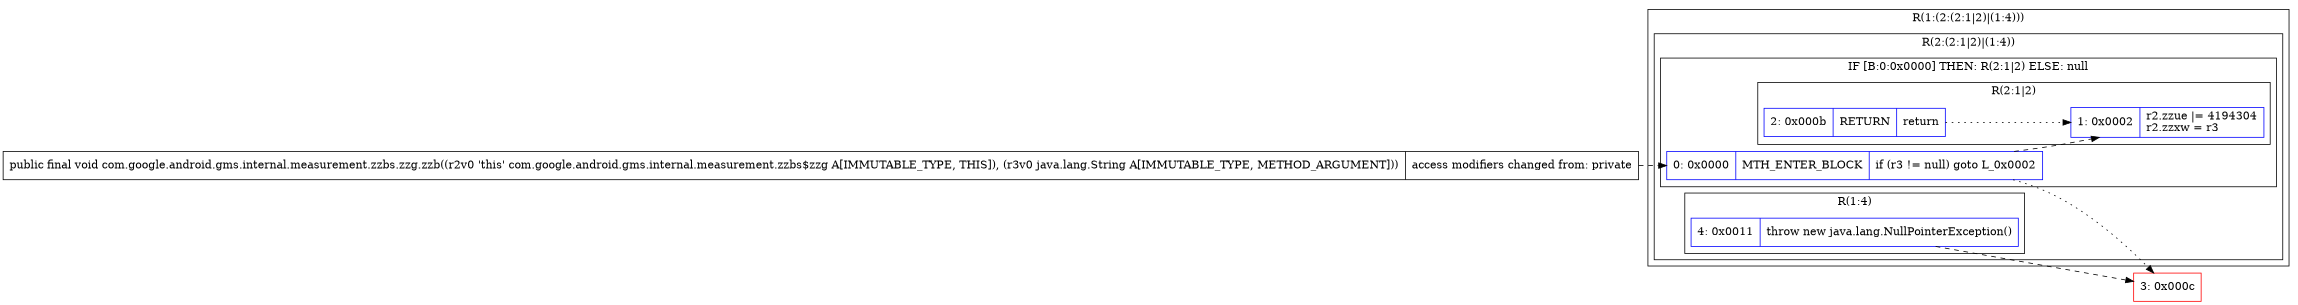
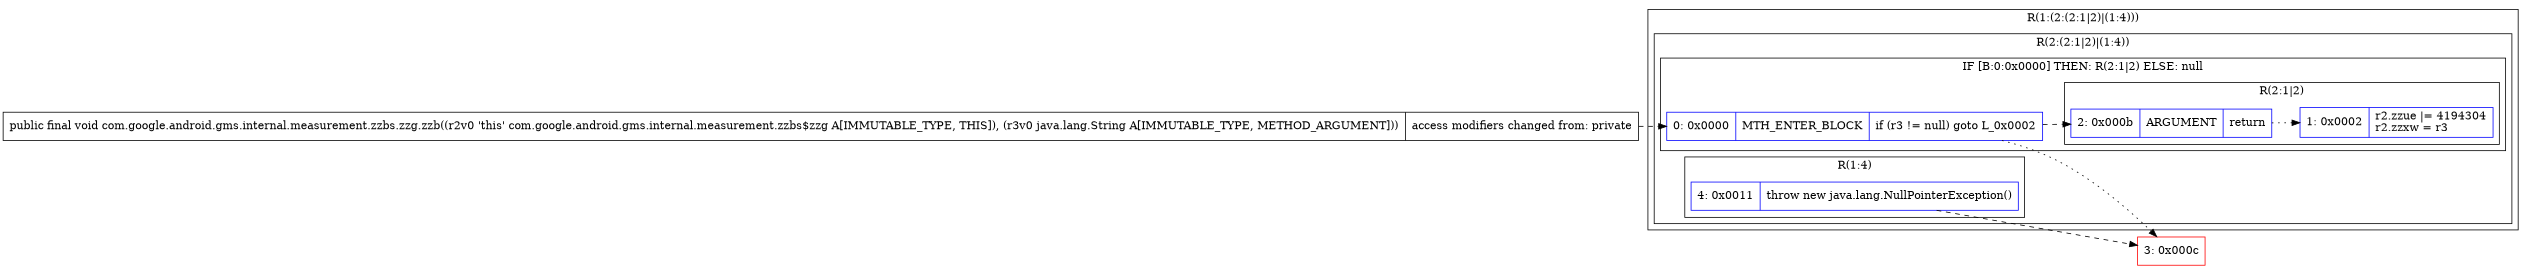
node "2: 0x000b": text "RETURN" -> "ARGUMENT"
edge "0: 0x0000" -> "1: 0x0002": now "0: 0x0000" -> "2: 0x000b"
